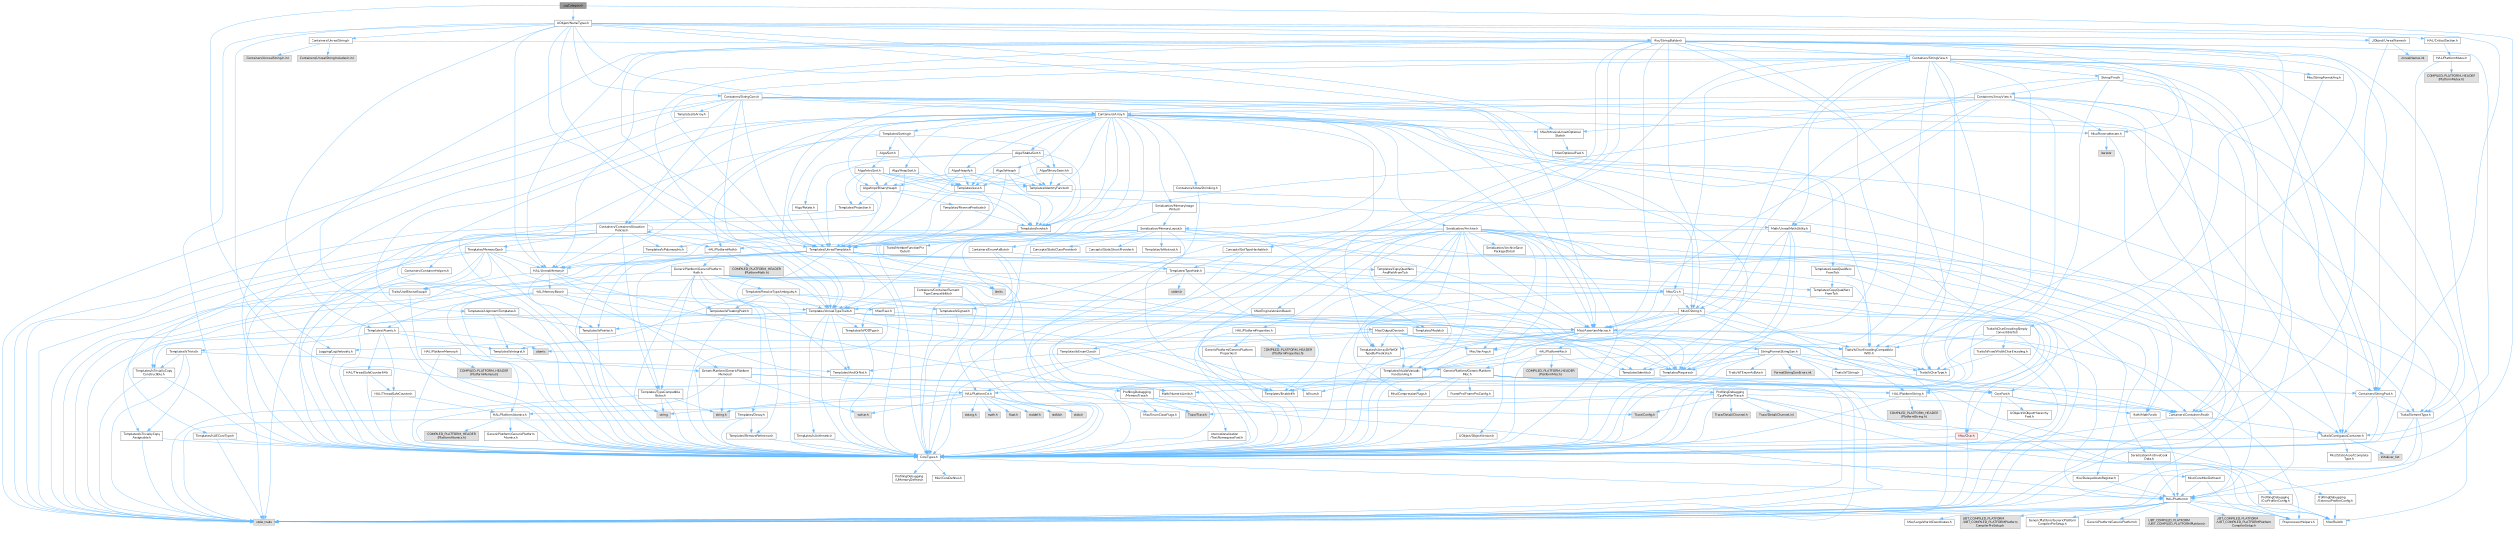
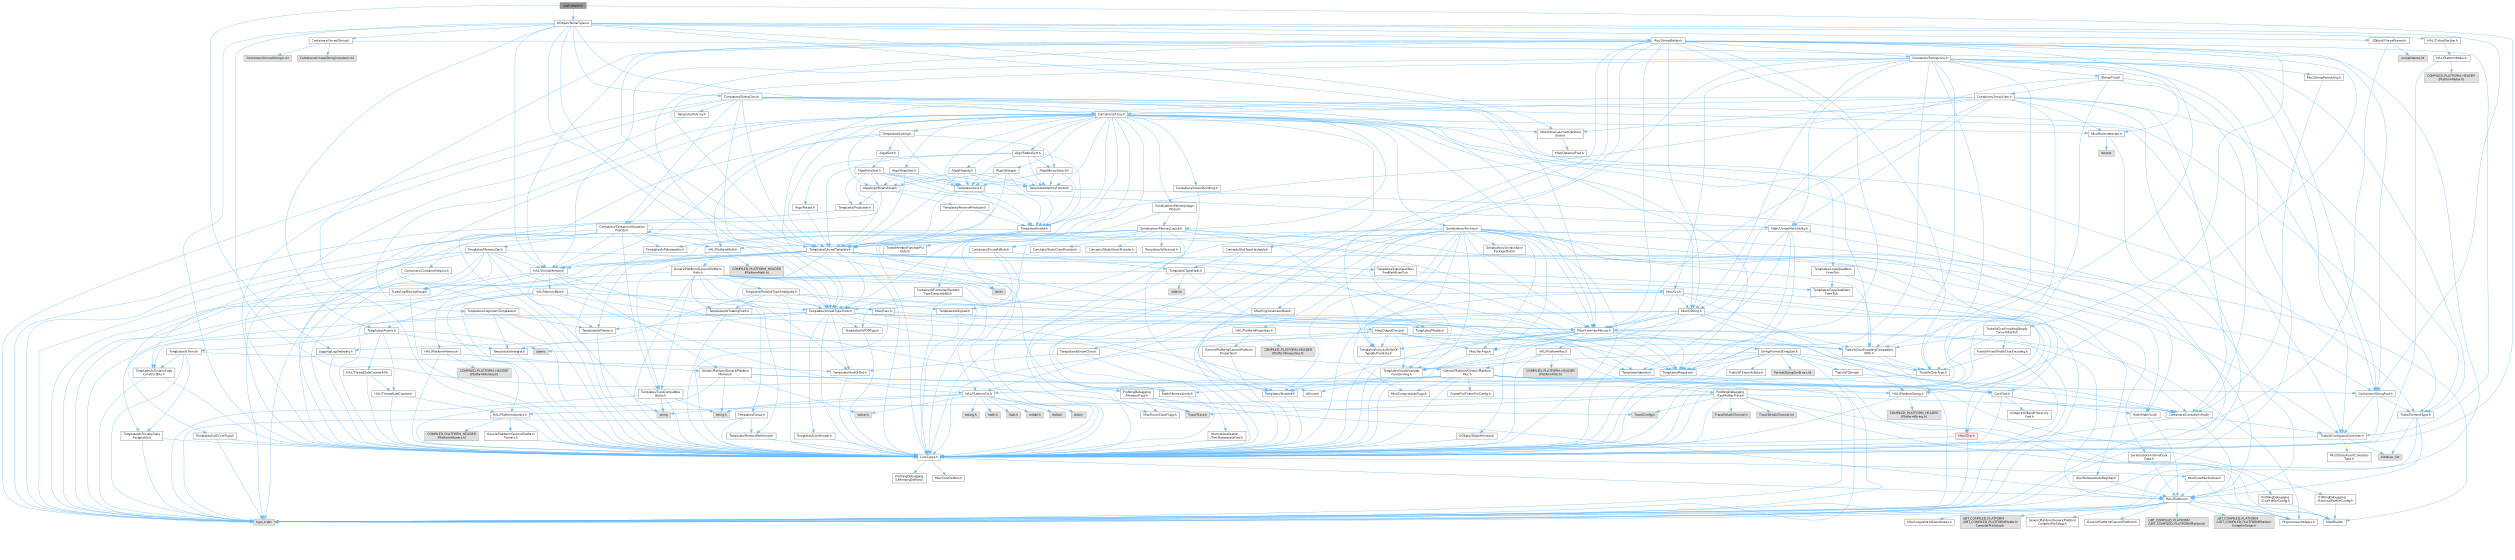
edge "HAL/UnrealMemory.h" -> "HAL/PlatformMemory.h": added
node "stdio_traits": label "stdio_traits" -> "type_traits"
